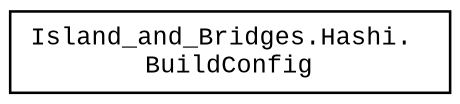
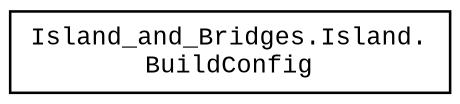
node "Island_and_Bridges.Hashi. BuildConfig": label "Island_and_Bridges.Hashi. BuildConfig" -> "Island_and_Bridges.Island. BuildConfig"
